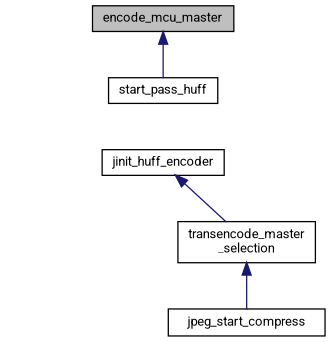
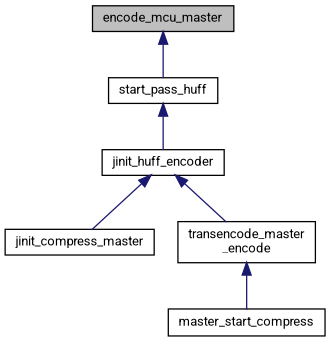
edge "jinit_huff_encoder" -> "start_pass_huff": added
node "jinit_compress_master": added
node "transencode_master _selection": label "transencode_master _selection" -> "transencode_master _encode"
node "jpeg_start_compress": label "jpeg_start_compress" -> "master_start_compress"
